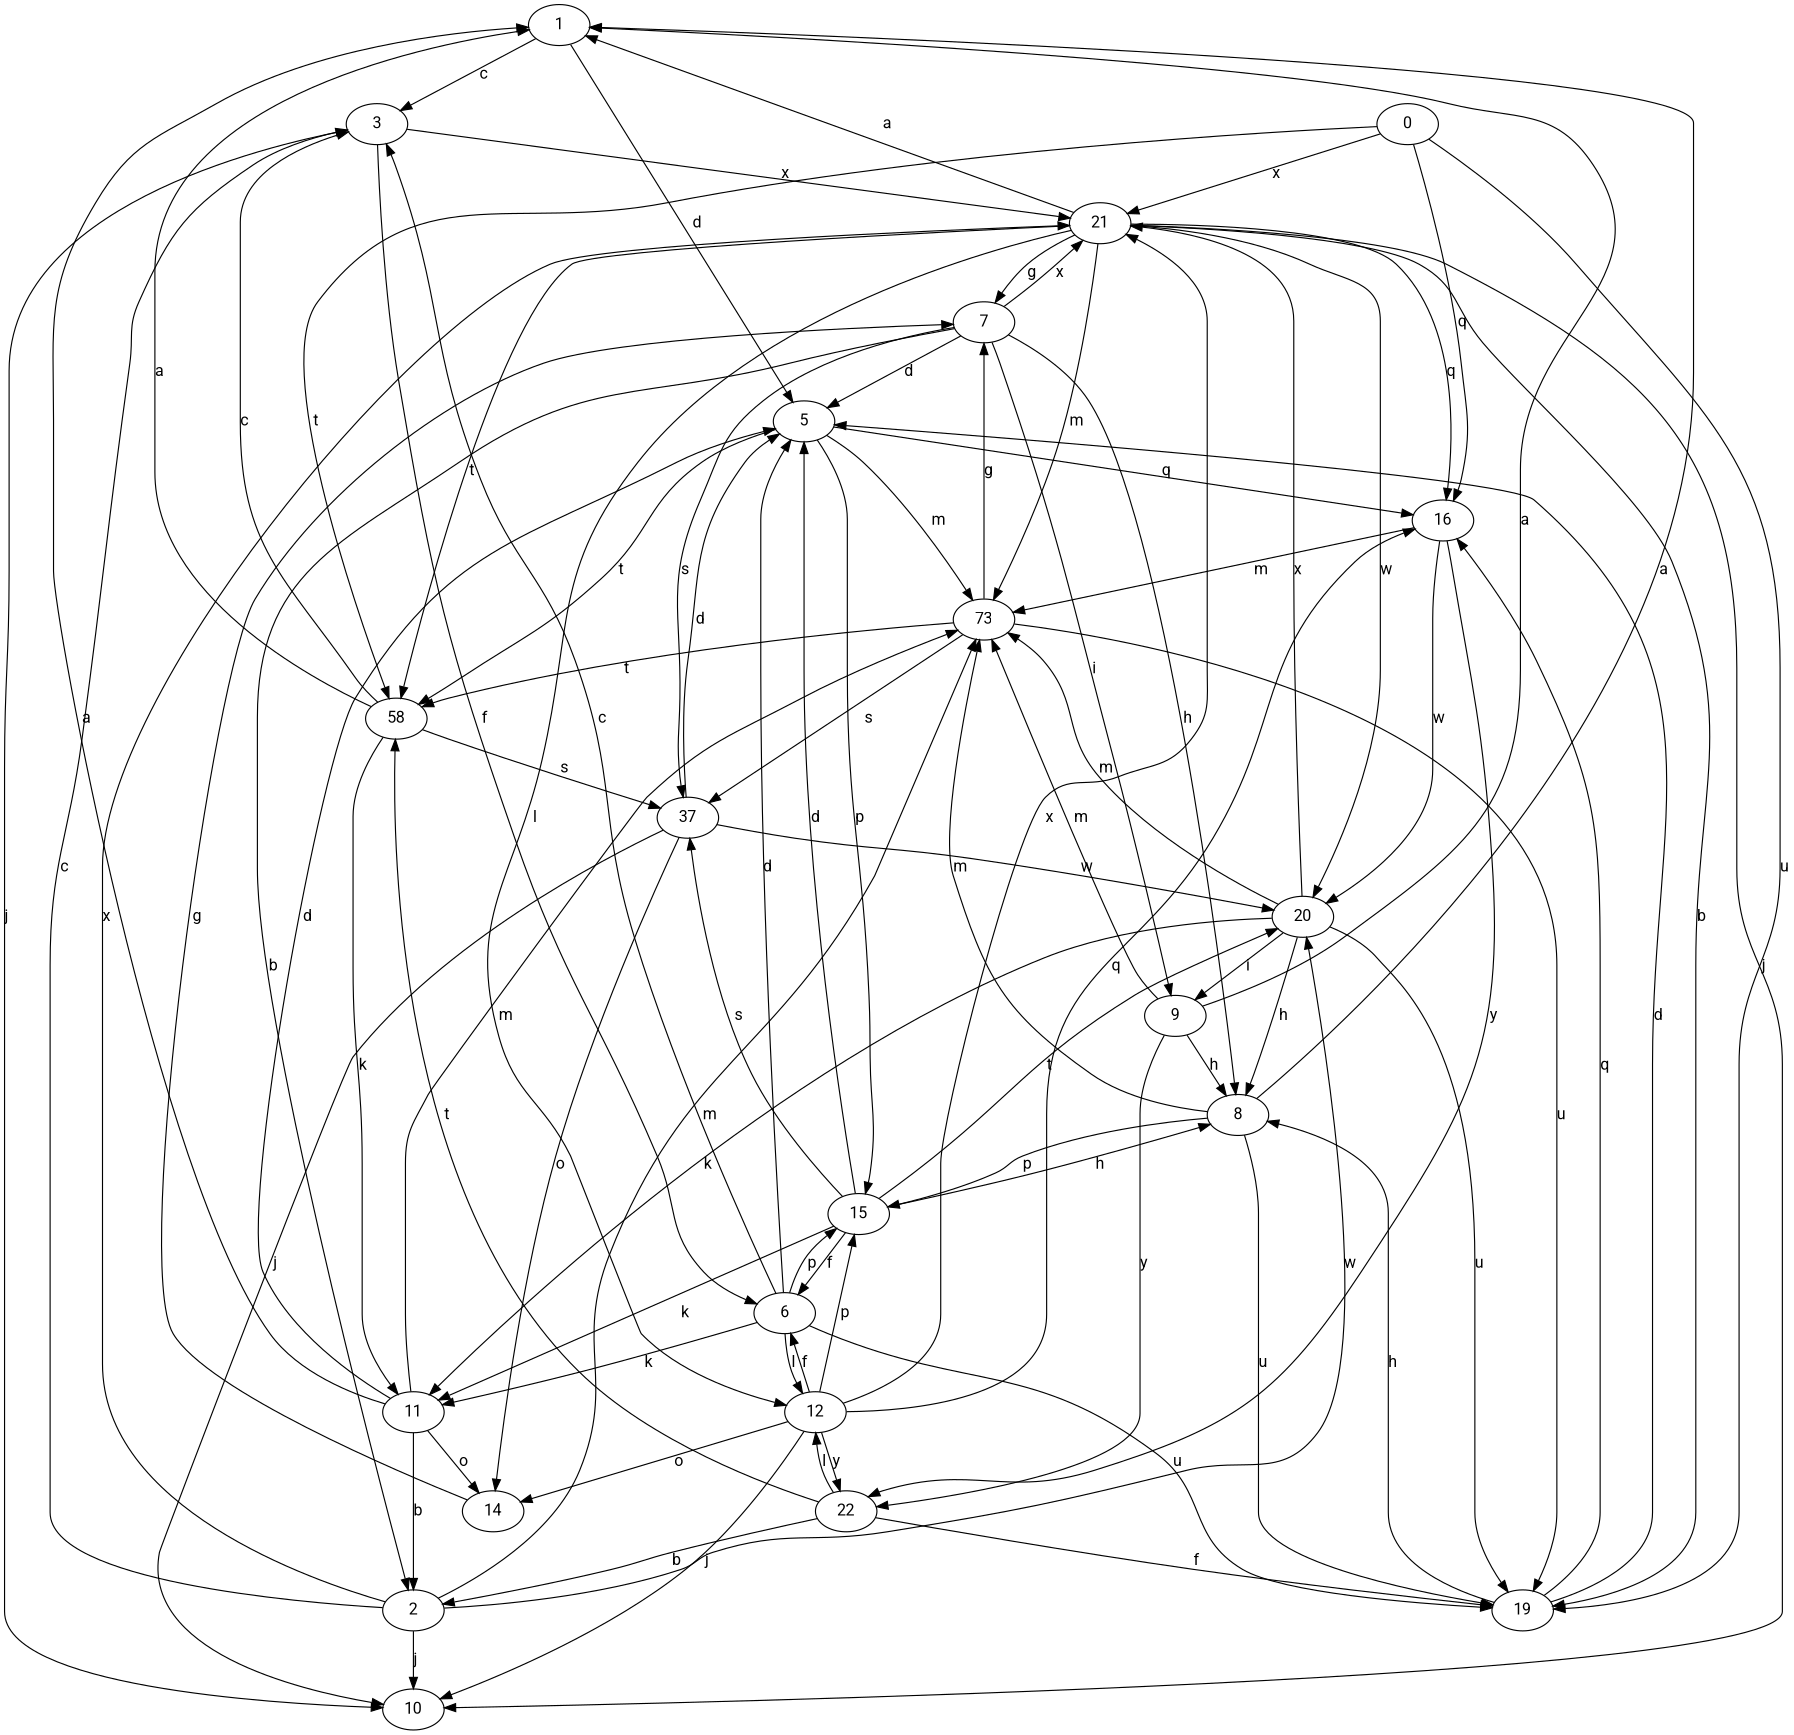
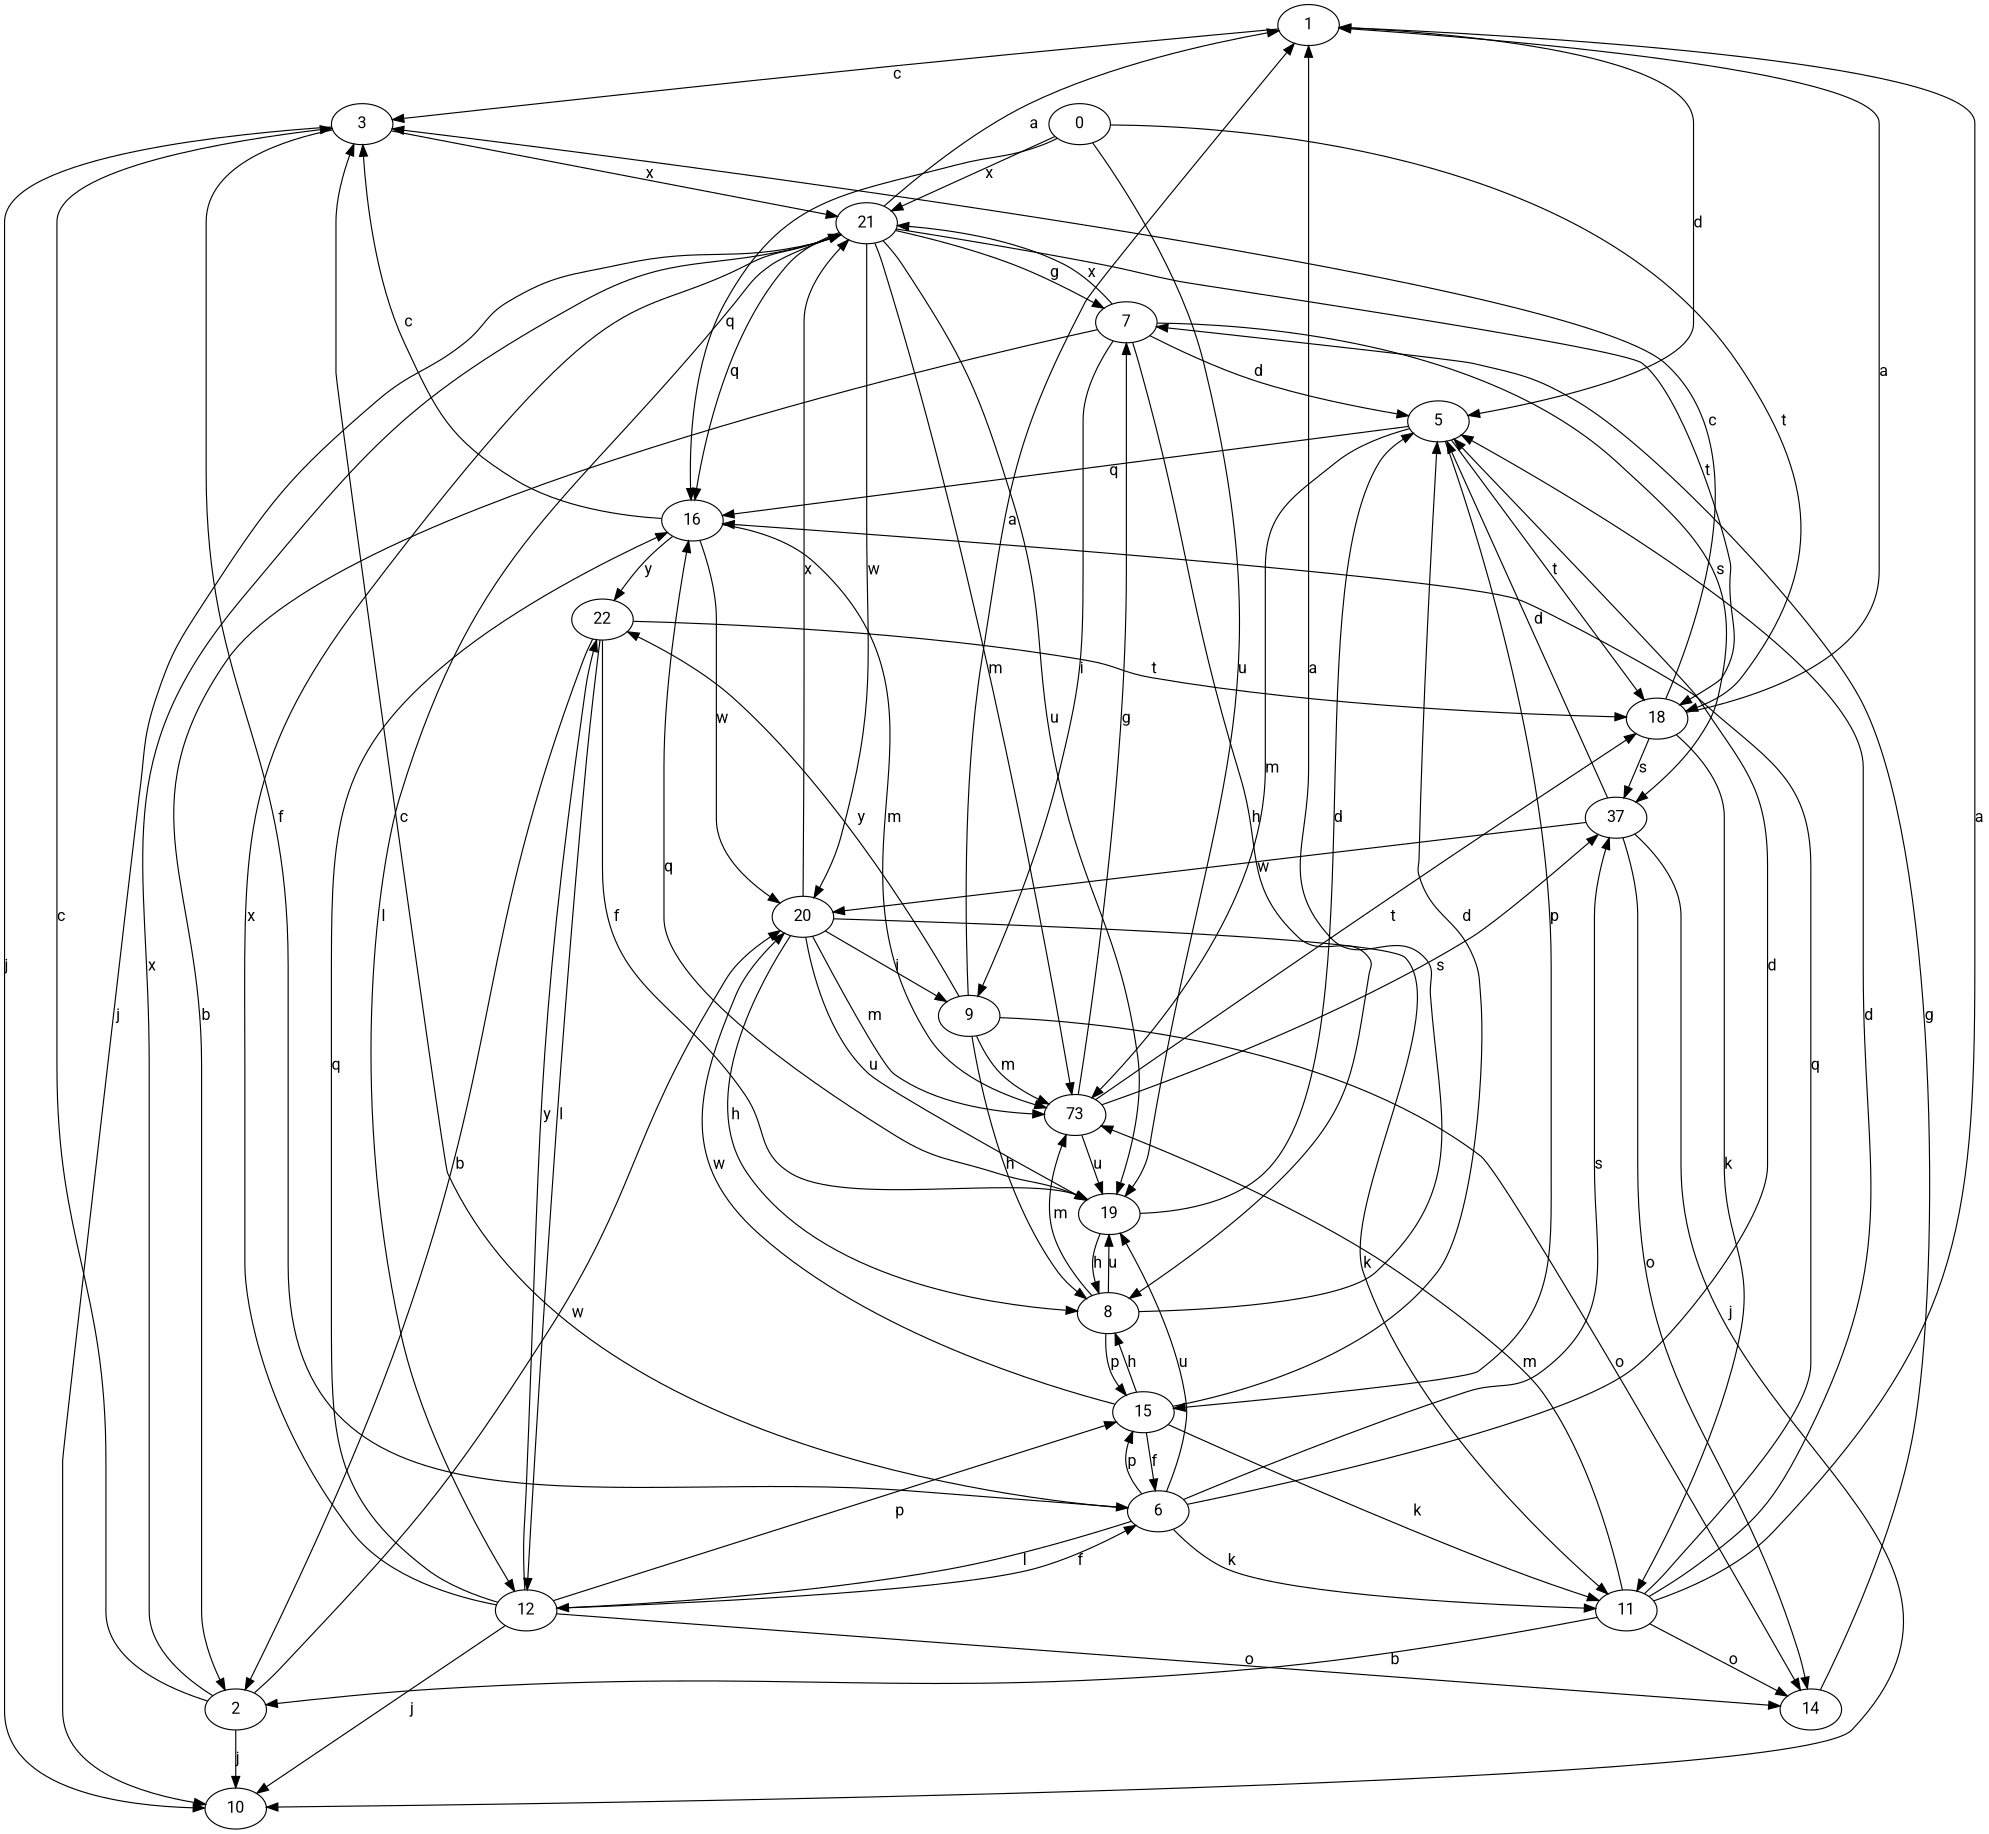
edge "16" -> "3": added, label "c"
node "58": label "58" -> "18"
edge "11" -> "16": added, label "q"
edge "21" -> "19": label "b" -> "u"
edge "15" -> "37": now "6" -> "37"
edge "15" -> "20": label "t" -> "w"
edge "2" -> "73": removed, label "m"
edge "9" -> "14": added, label "o"
